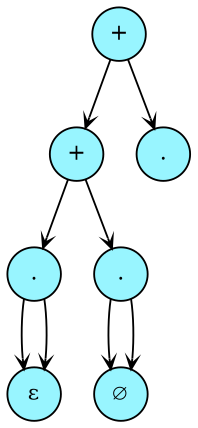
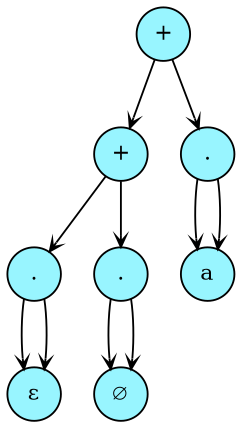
node "a": added
